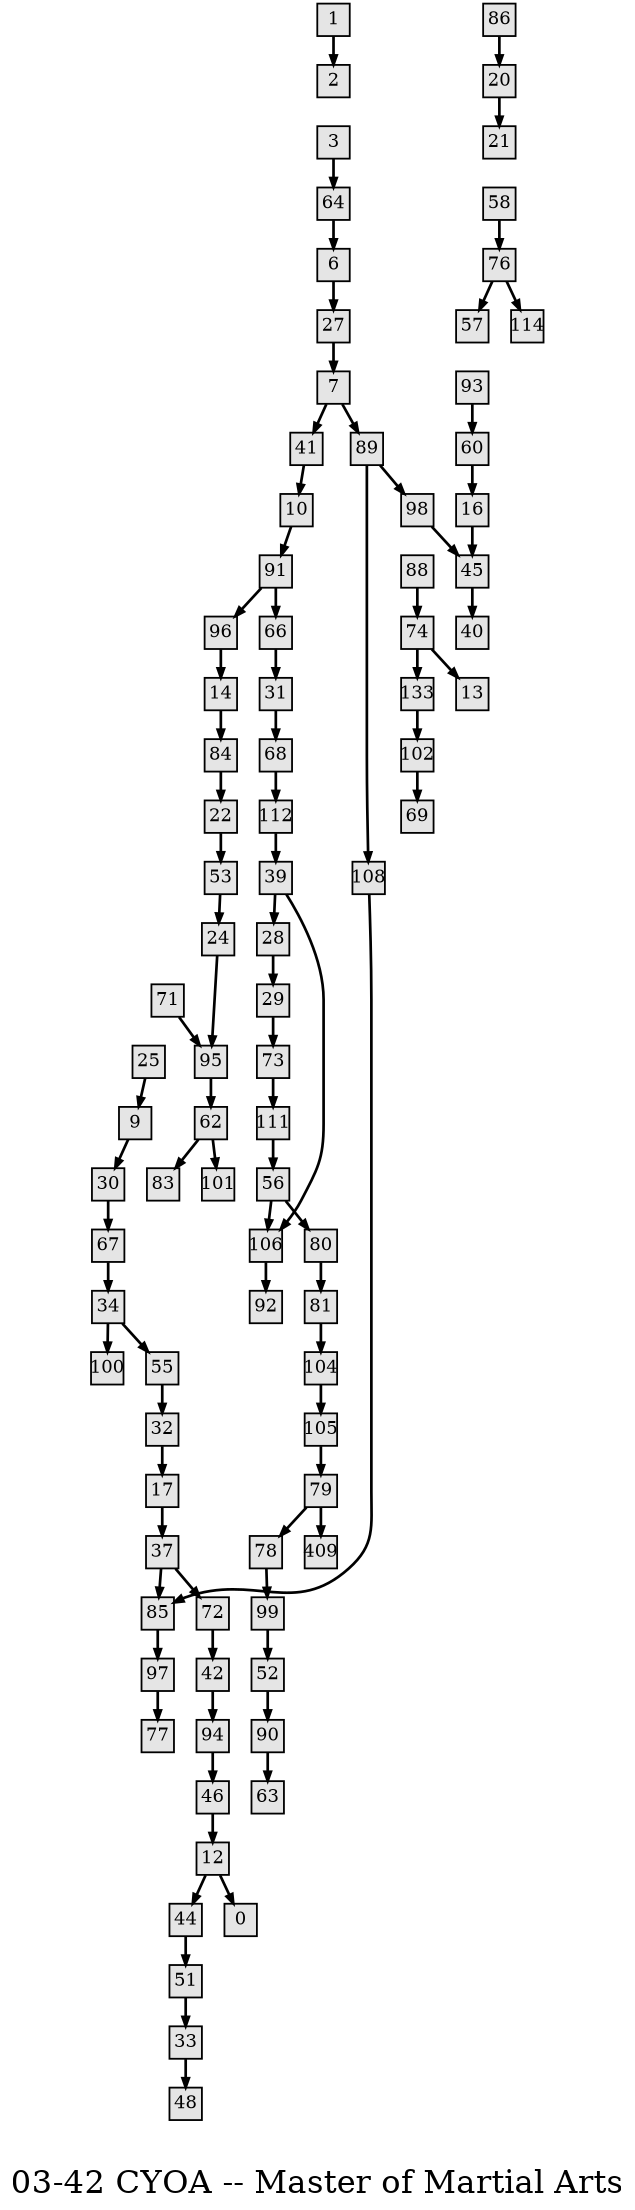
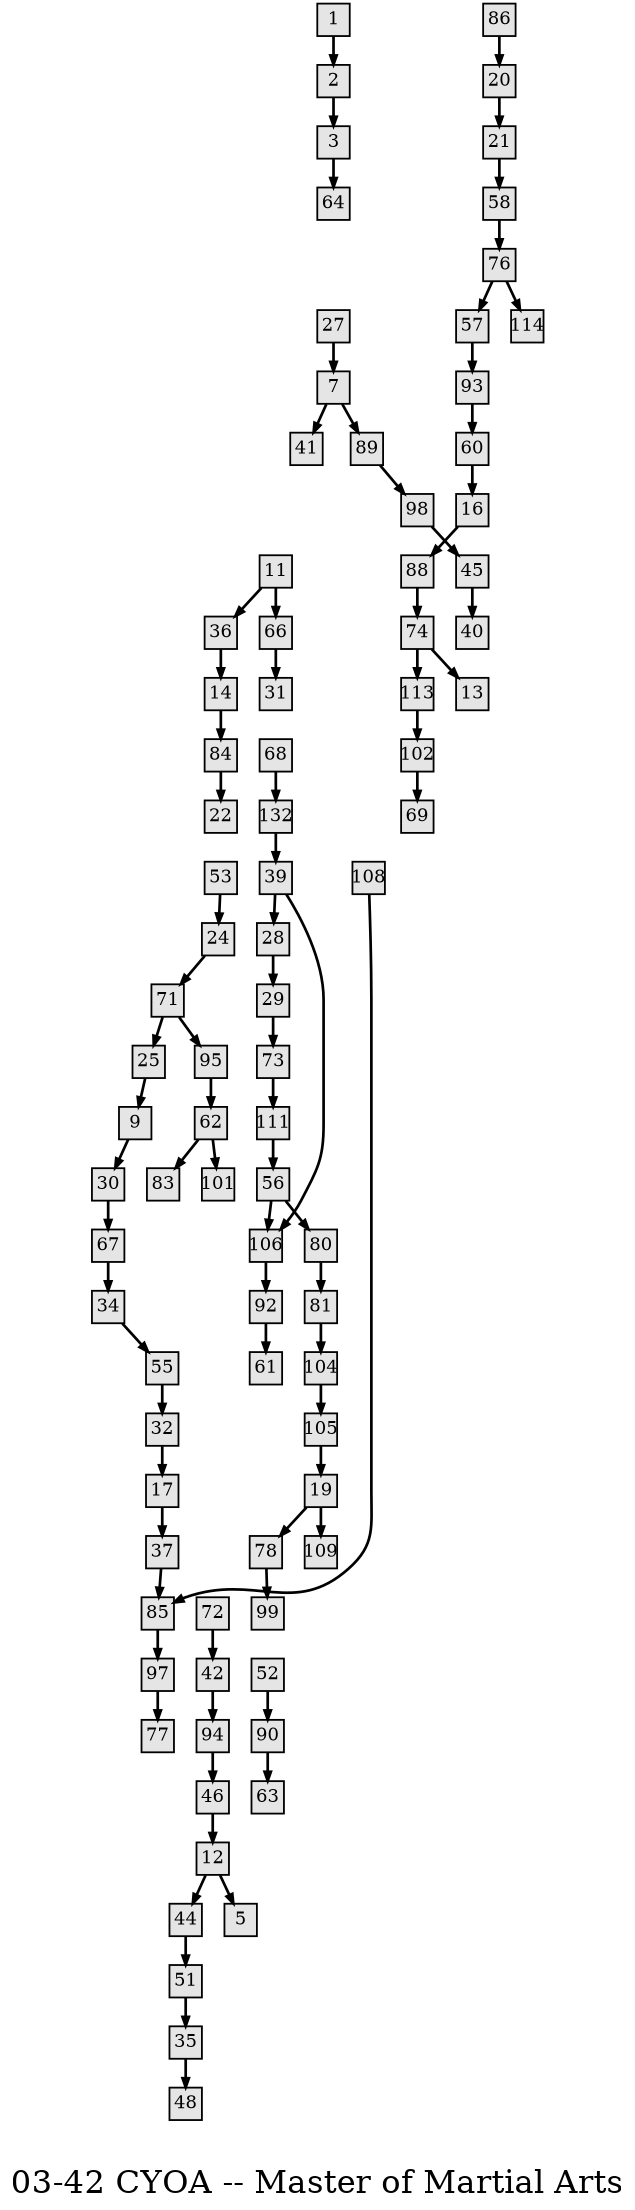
edge "2" -> "3": added
edge "21" -> "58": added
node "6": removed
edge "57" -> "93": added
node "10": removed
edge "16" -> "45": now "16" -> "88"
node "91": label "91" -> "11"
node "96": label "96" -> "36"
edge "89" -> "108": removed
node "133": label "133" -> "113"
edge "31" -> "68": removed
node "112": label "112" -> "132"
edge "22" -> "53": removed
edge "24" -> "95": now "24" -> "71"
edge "71" -> "25": added
node "100": removed
node "61": added
node "79": label "79" -> "19"
node "409": label "409" -> "109"
edge "37" -> "72": removed
edge "99" -> "52": removed
node "0": label "0" -> "5"
node "33": label "33" -> "35"
